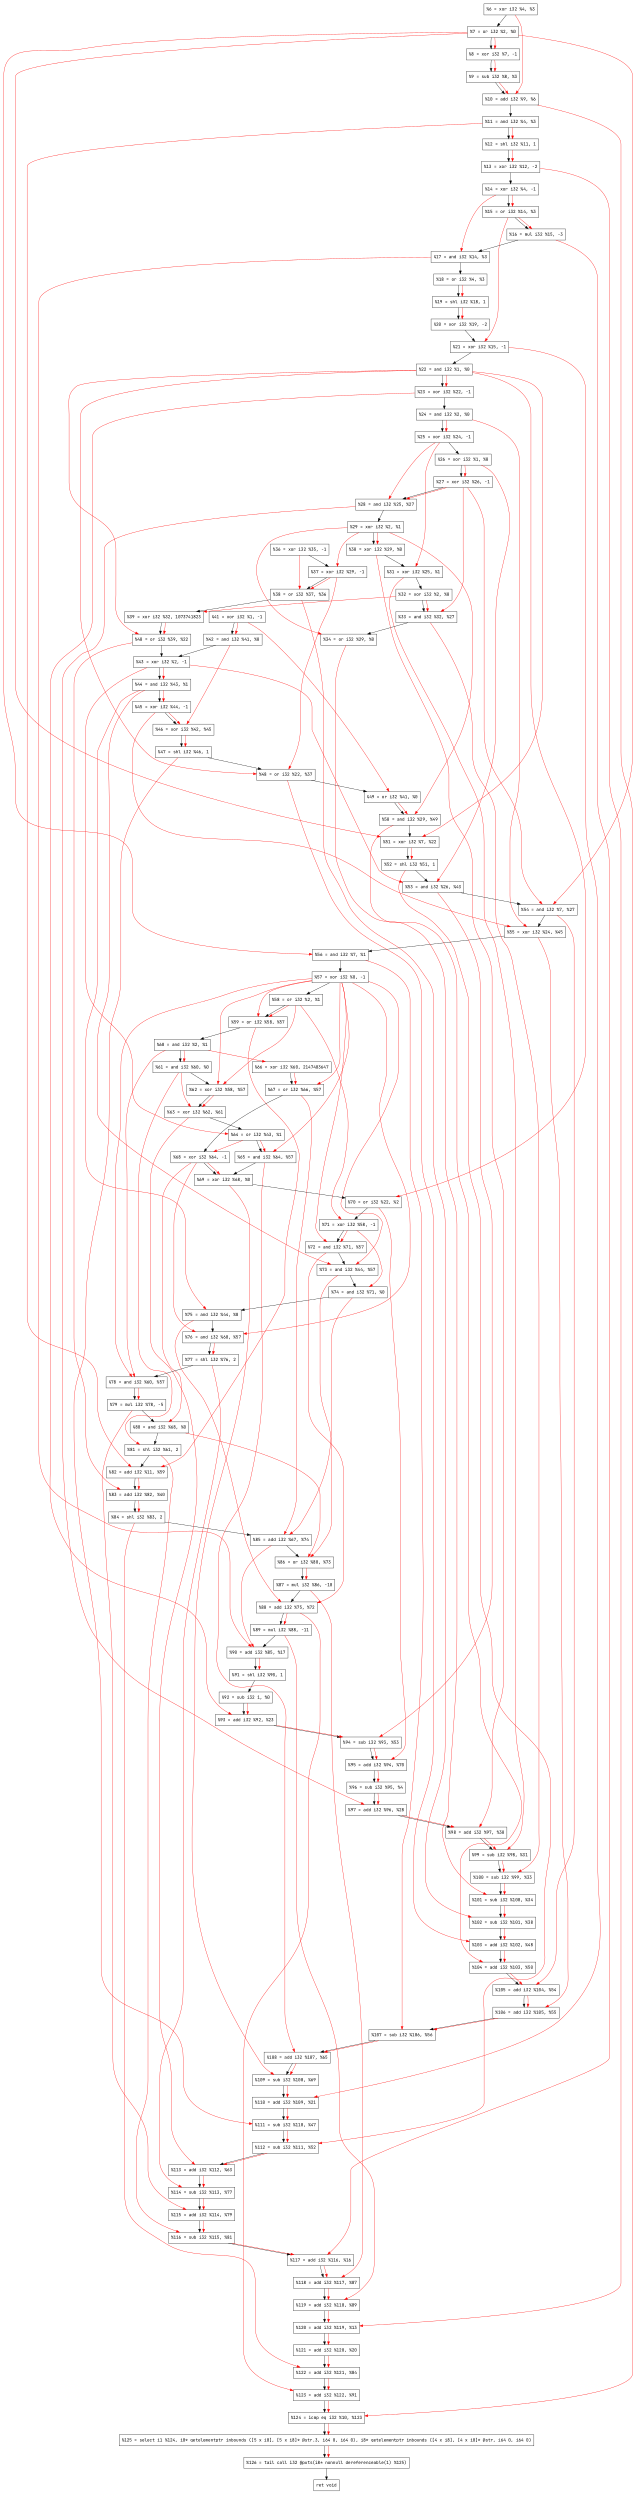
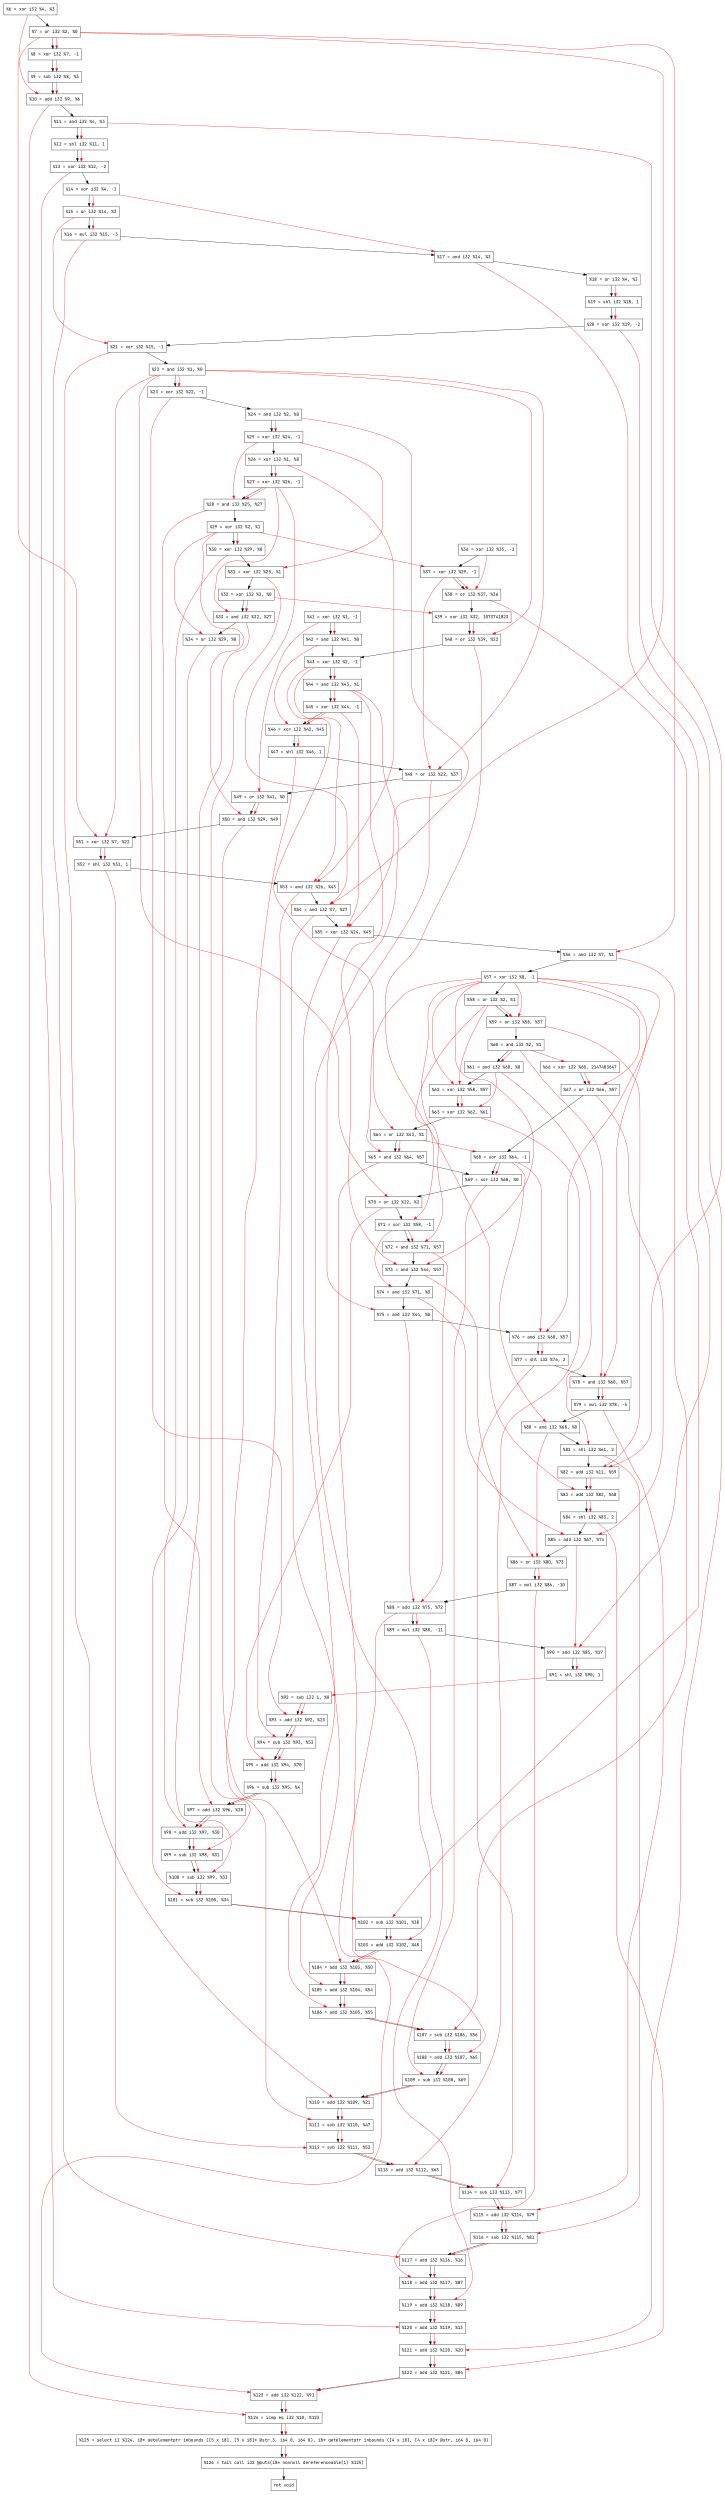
edge "%20 = xor i32 %19, -2" -> "%121 = add i32 %120, %20": added
edge "%91 = shl i32 %90, 1" -> "%92 = sub i32 1, %0": color black -> red
